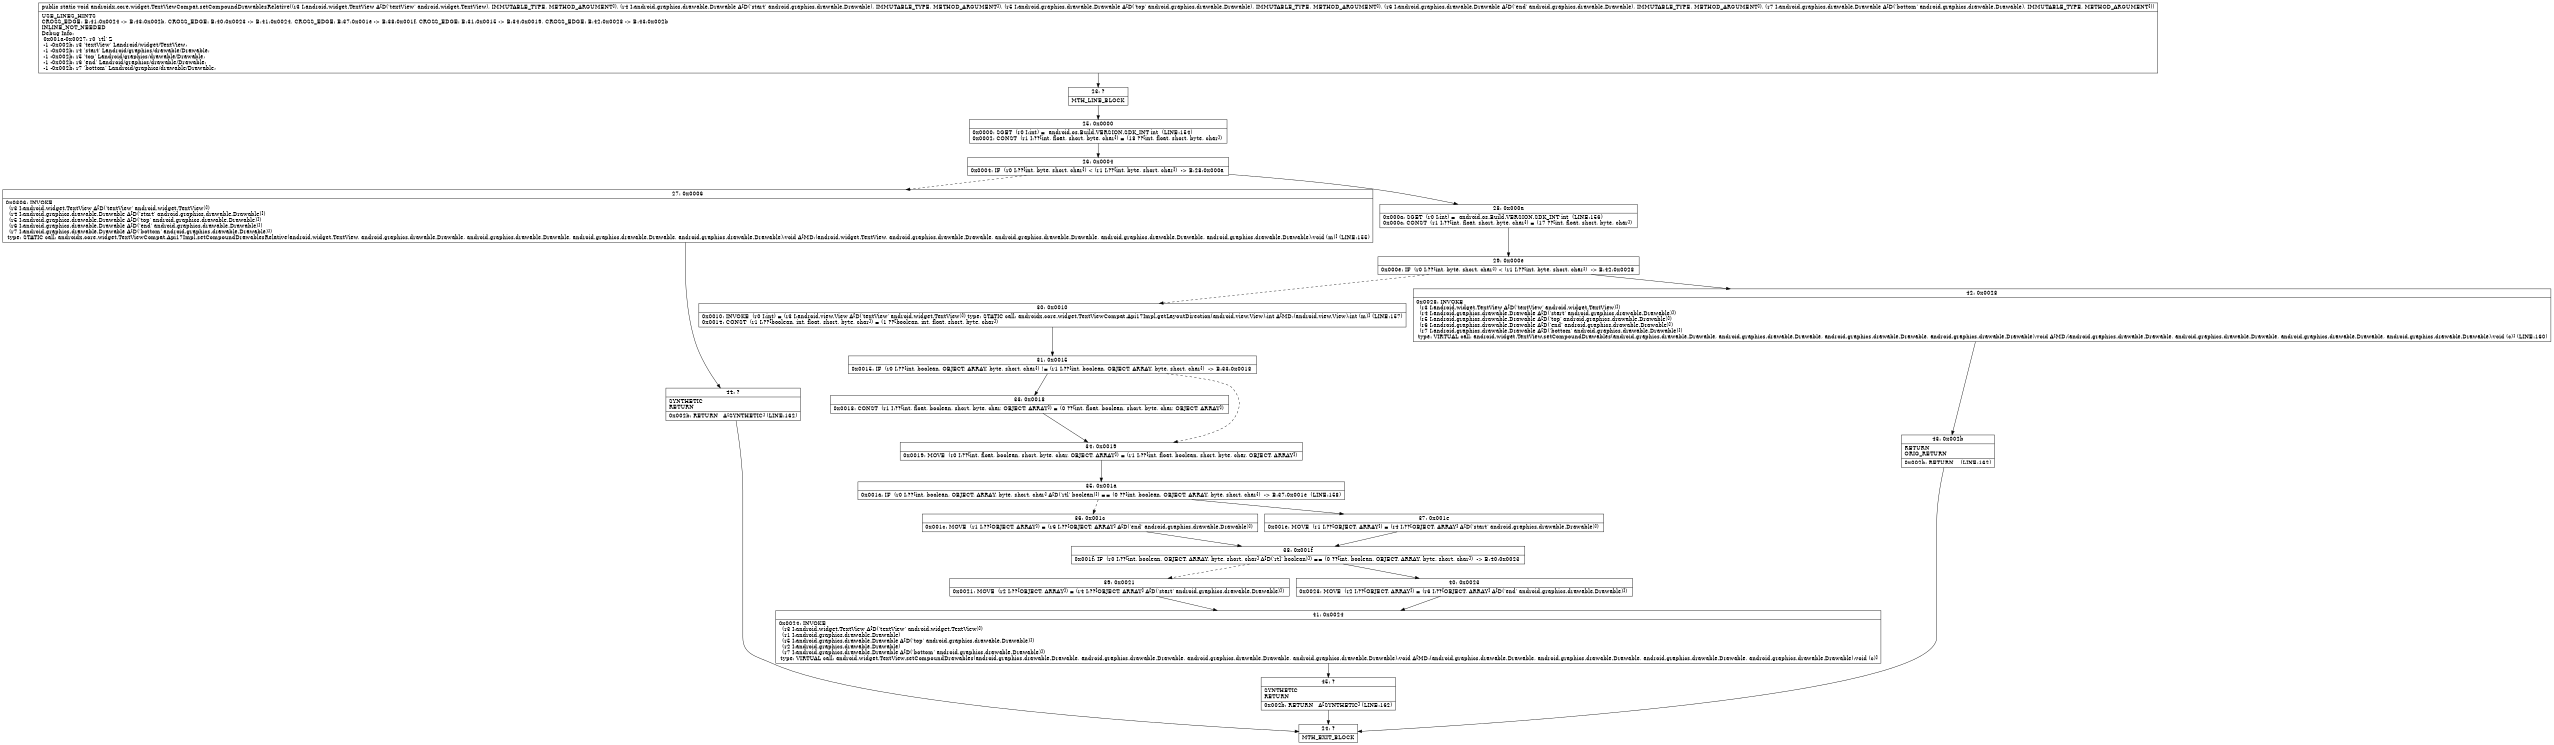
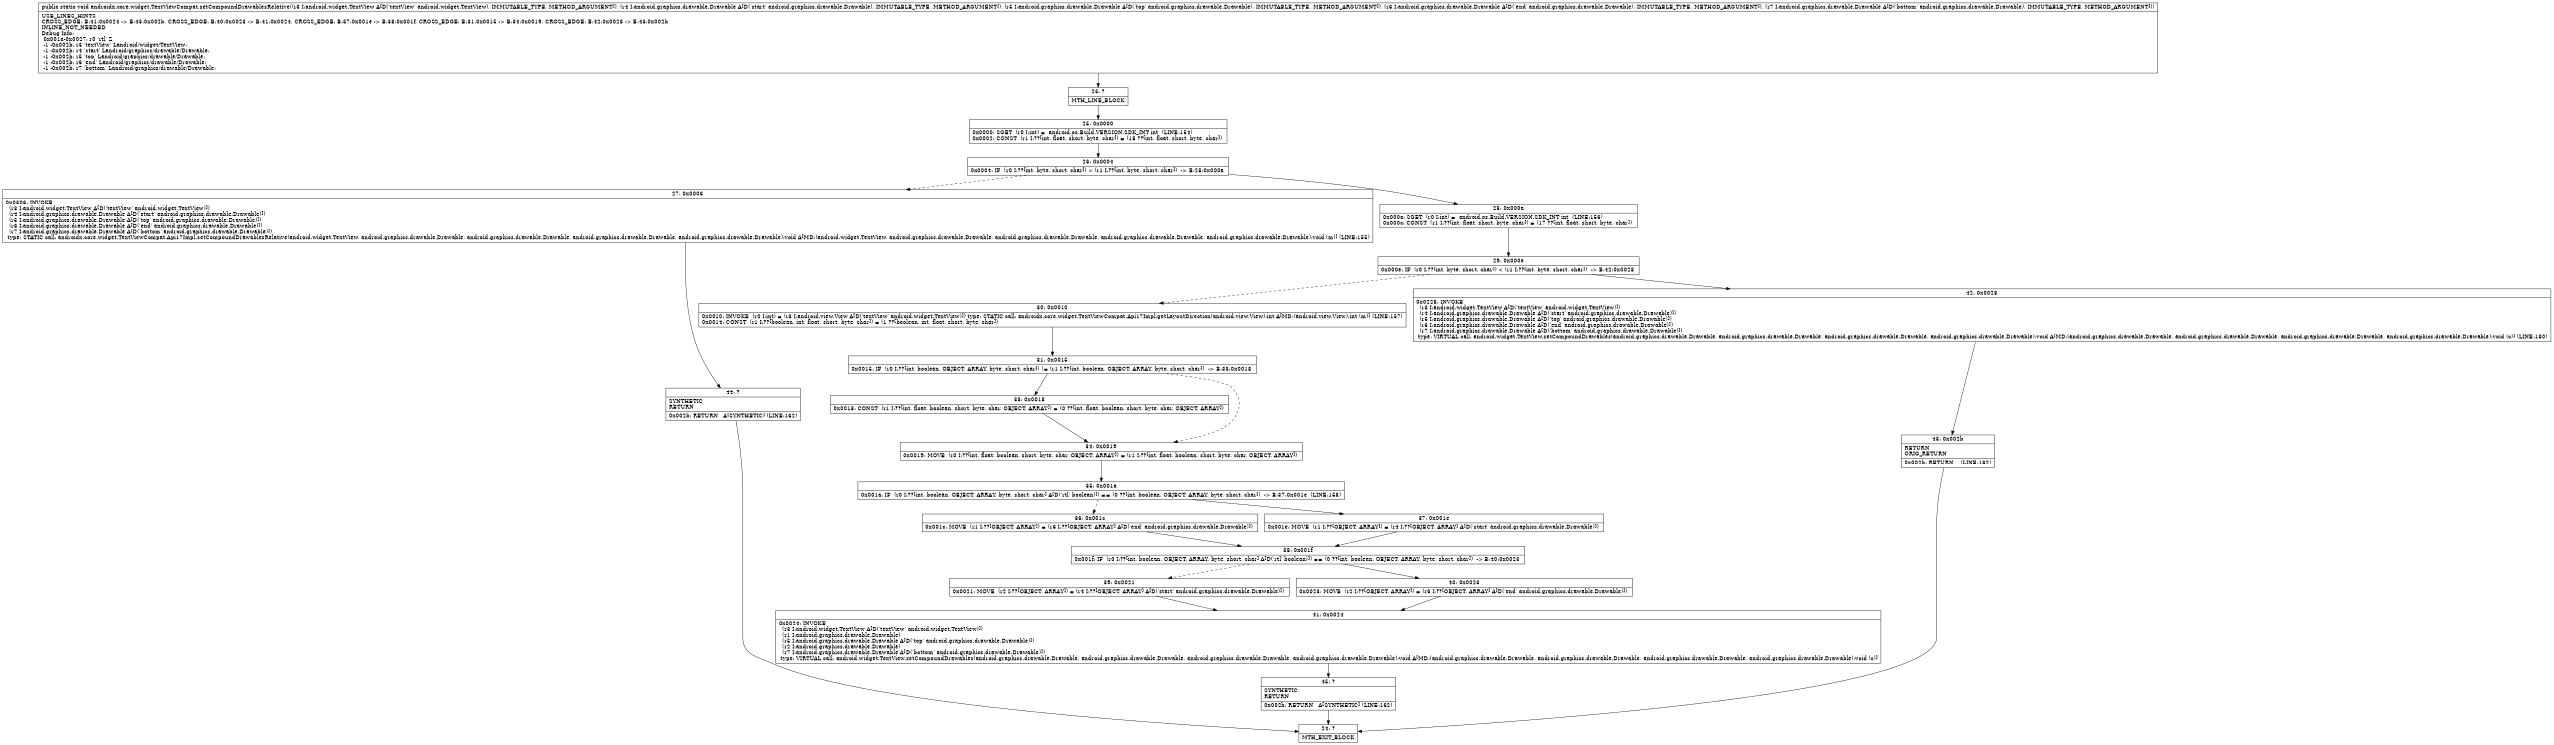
node "42: 0x0028": text "0x0028: INVOKE" -> "0x0228: INVOKE"
